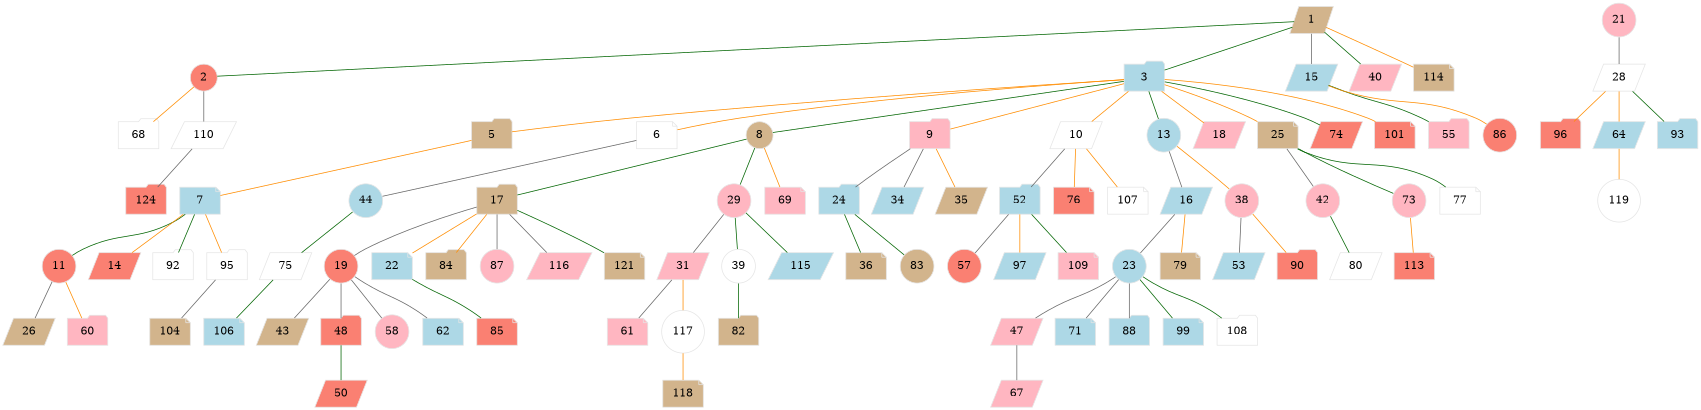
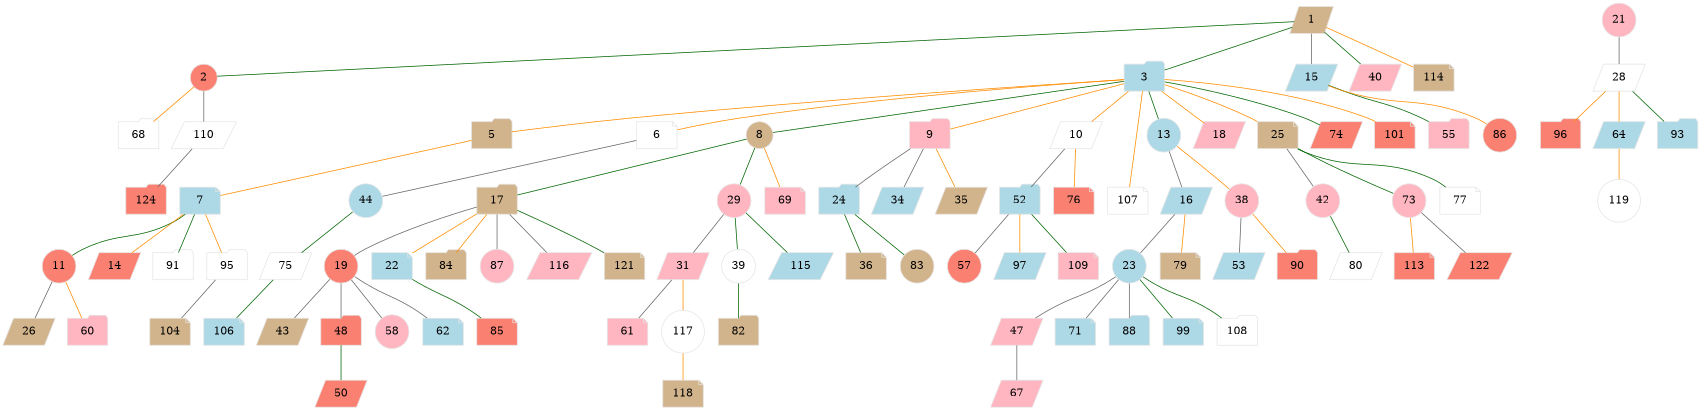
edge "10" -- "107": now "3" -- "107"
node "92": label "92" -> "91"
node "122": added
